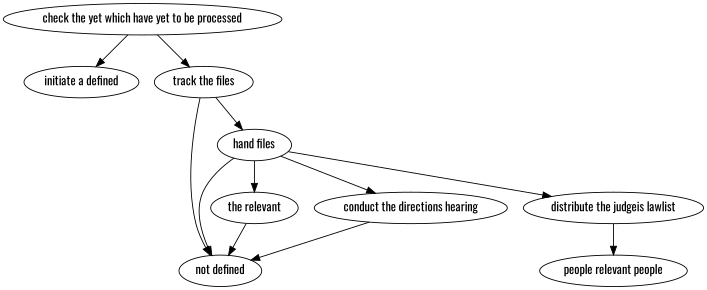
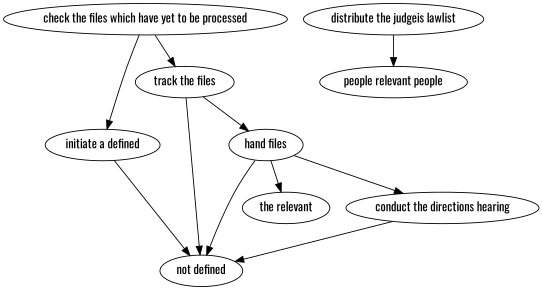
node "check the yet which have yet to be processed": label "check the yet which have yet to be processed" -> "check the files which have yet to be processed"
edge "hand files" -> "distribute the judgeis lawlist": removed
edge "the relevant" -> "not defined": now "initiate a defined" -> "not defined"
